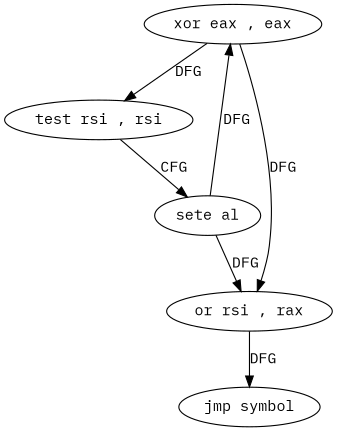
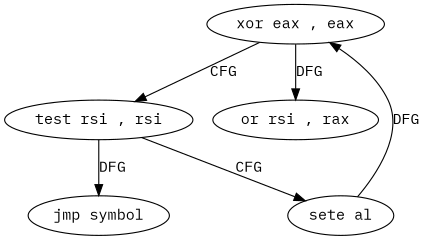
edge "xor eax , eax" -> "test rsi , rsi": label "DFG" -> "CFG"
edge "sete al" -> "or rsi , rax": removed, label "DFG"
edge "or rsi , rax" -> "jmp symbol": now "test rsi , rsi" -> "jmp symbol"
